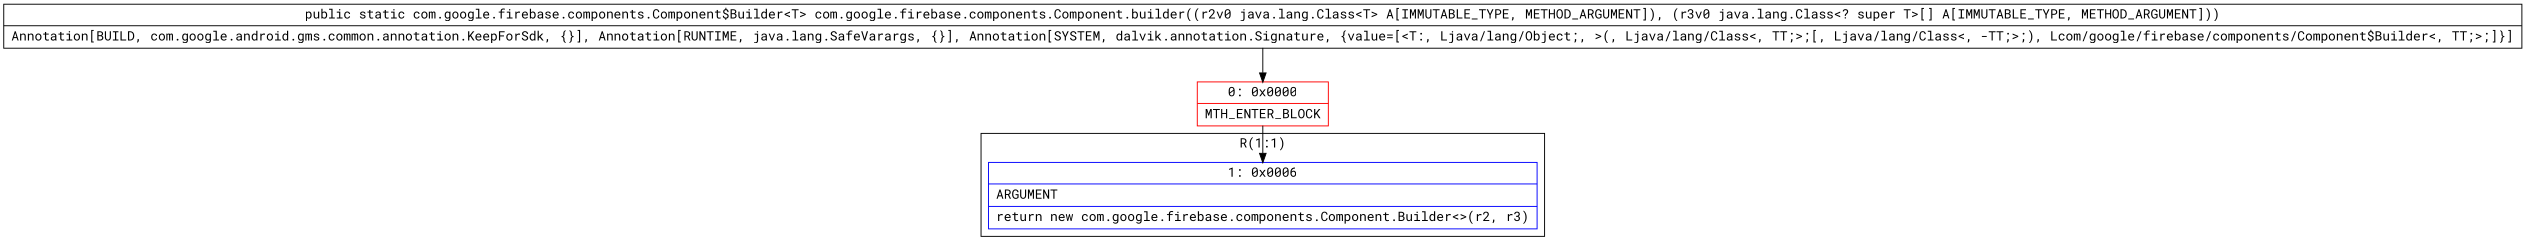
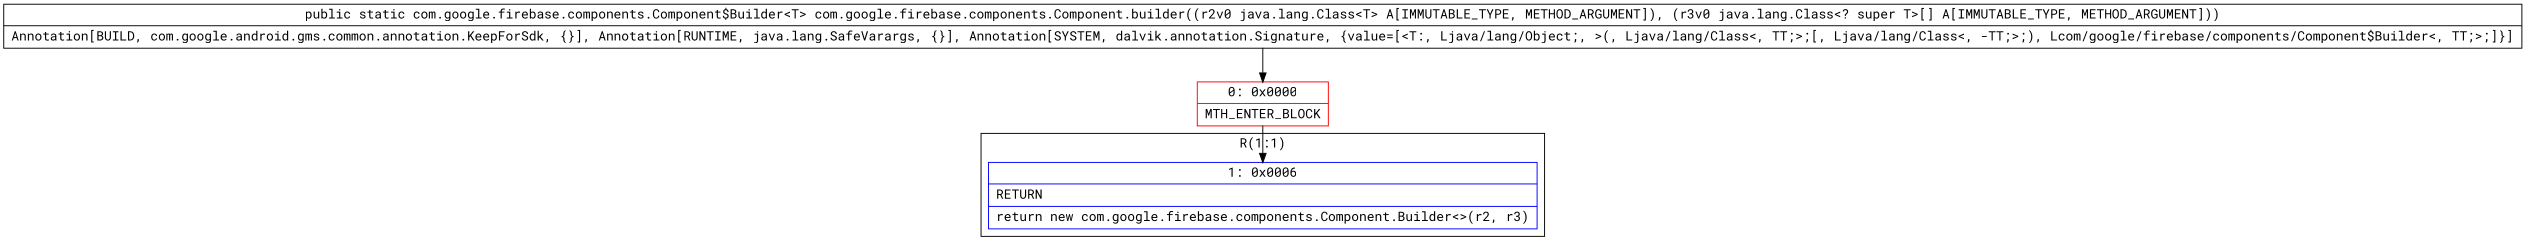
node "1: 0x0006": text "ARGUMENT" -> "RETURN"
